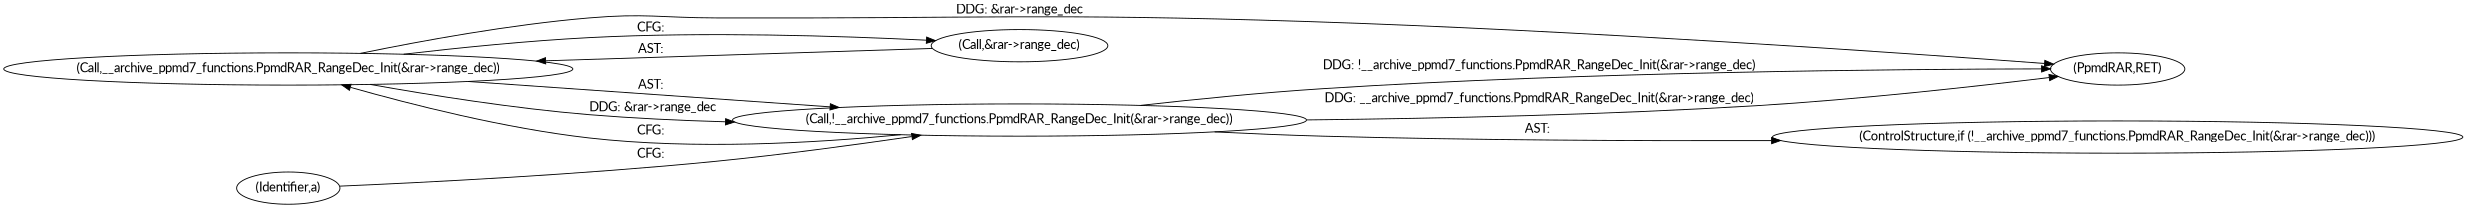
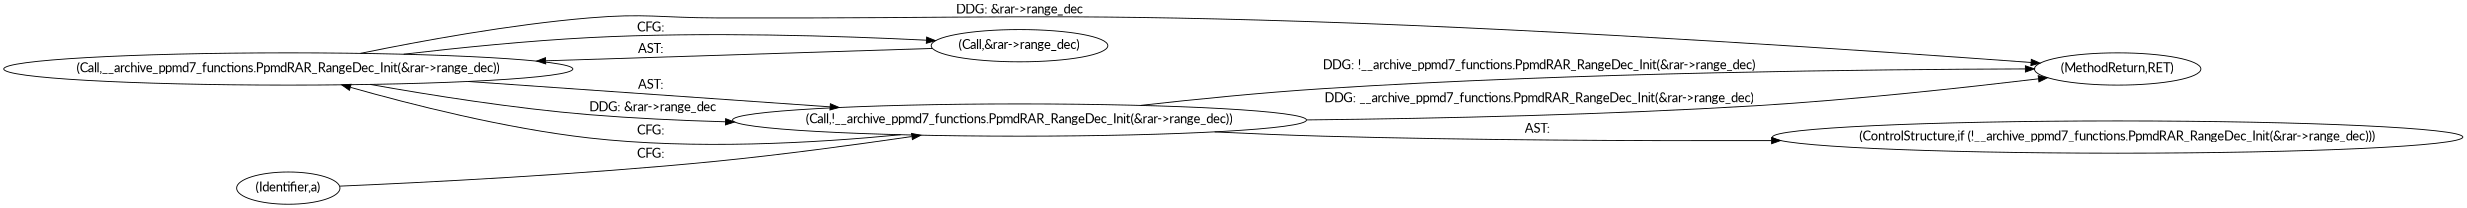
node "(PpmdRAR,RET)": label "(PpmdRAR,RET)" -> "(MethodReturn,RET)"
